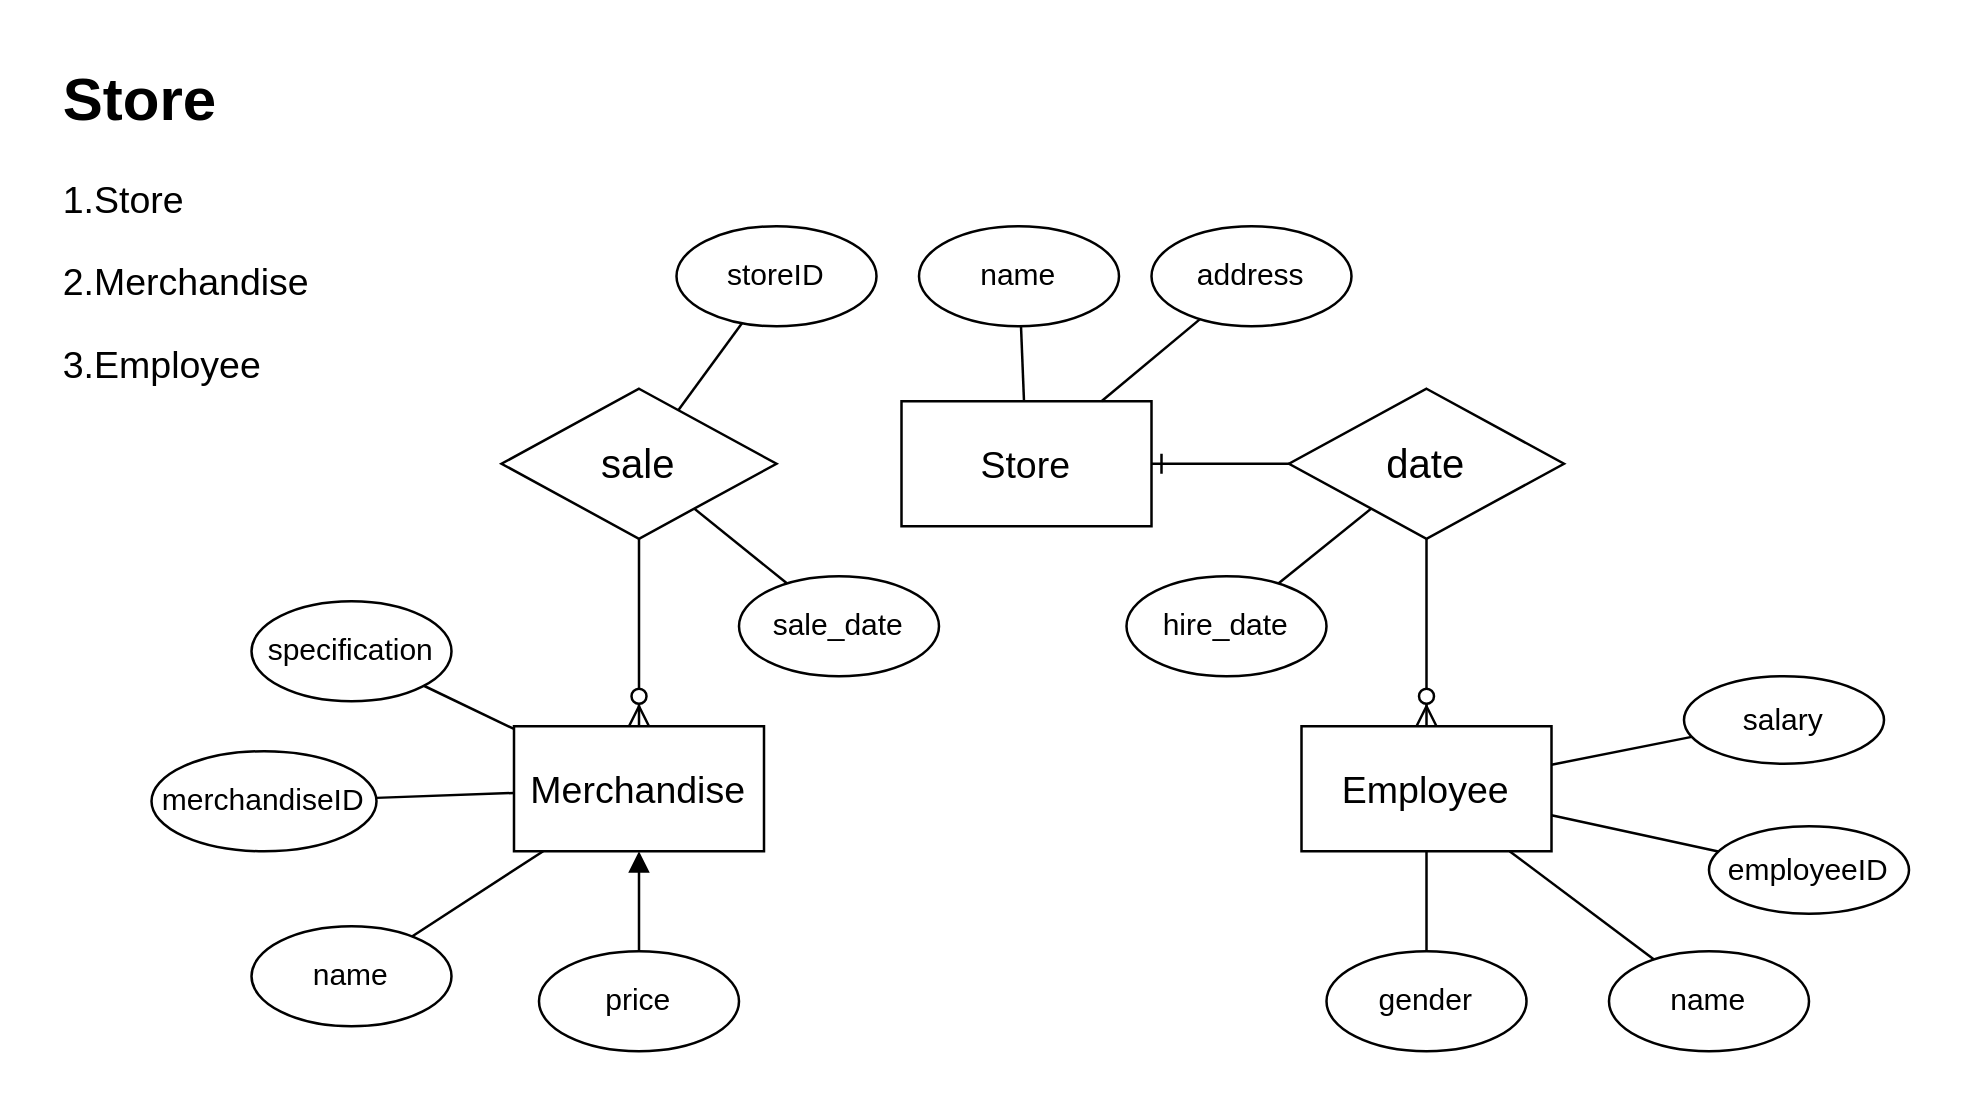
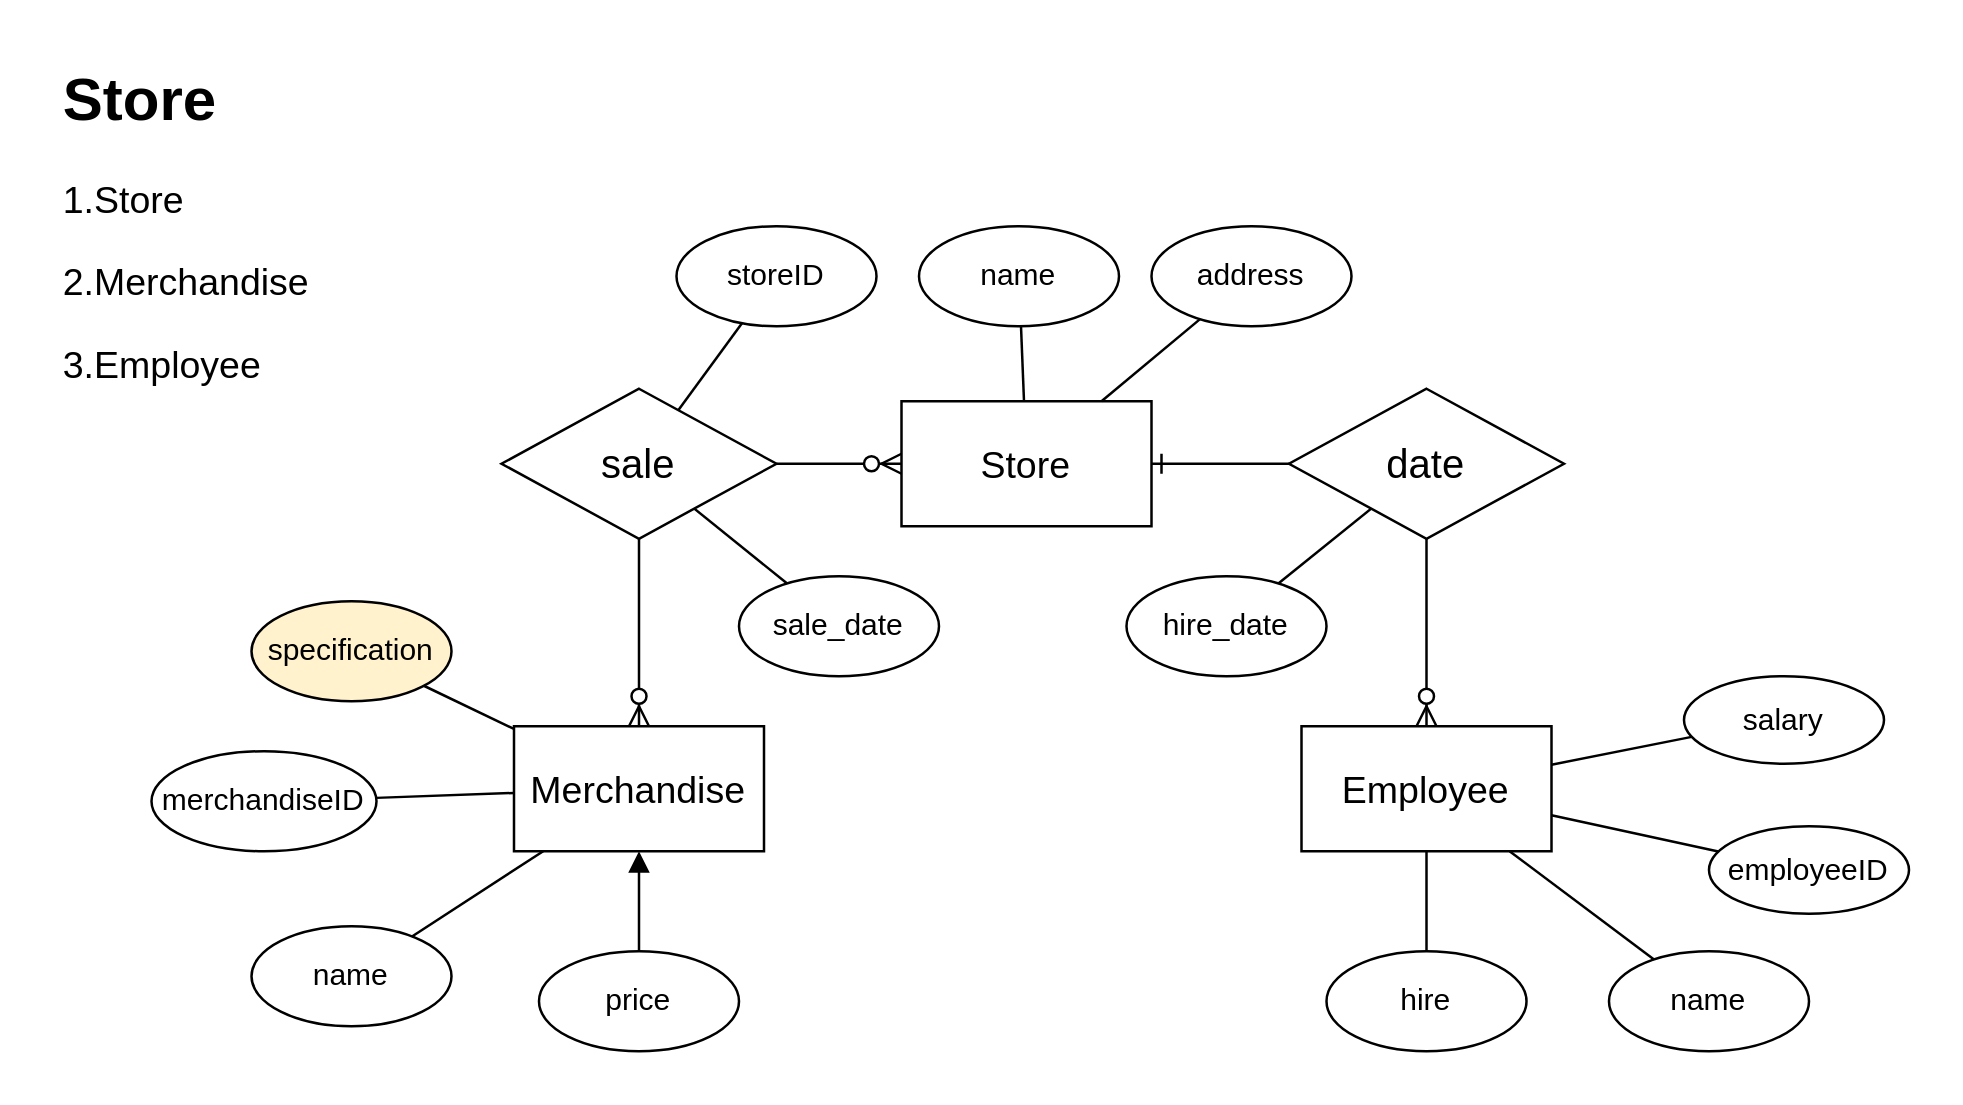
edge "sale" -> "Store": added
node "specification": fillcolor #ffffff -> #fff2cc
node "gender": label "gender" -> "hire"
